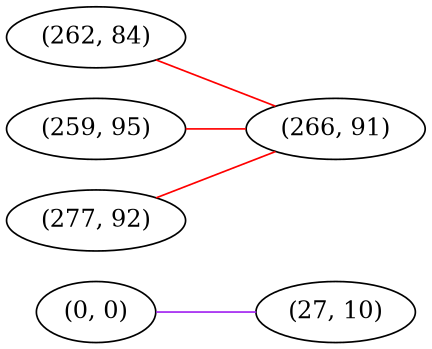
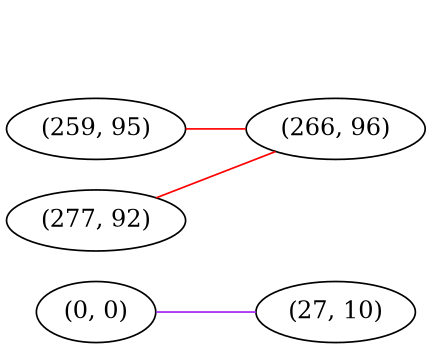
node "(262, 84)": removed
node "(266, 91)": label "(266, 91)" -> "(266, 96)"
